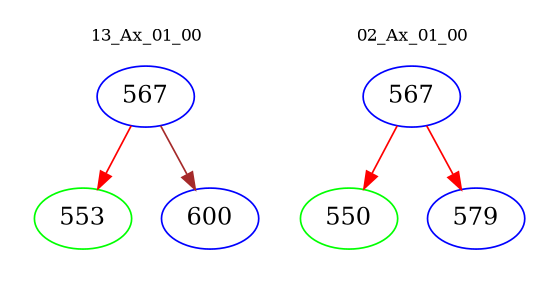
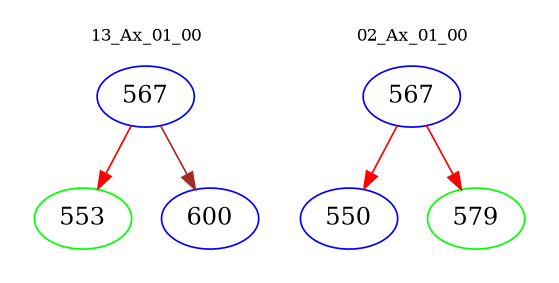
node "550": color green -> blue
node "579": color blue -> green
